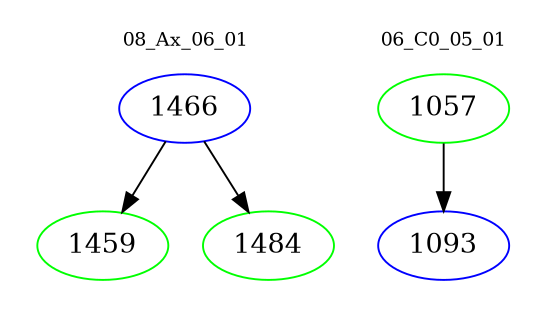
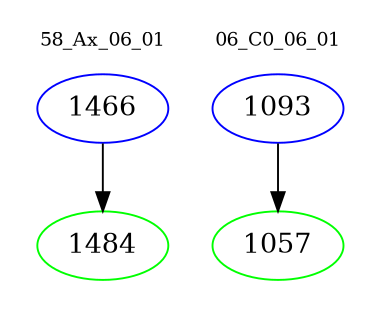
cluster "08_Ax_06_01": label "08_Ax_06_01" -> "58_Ax_06_01"
cluster "06_C0_05_01": label "06_C0_05_01" -> "06_C0_06_01"
edge "1057" -> "1093": reversed
node "1459": removed
